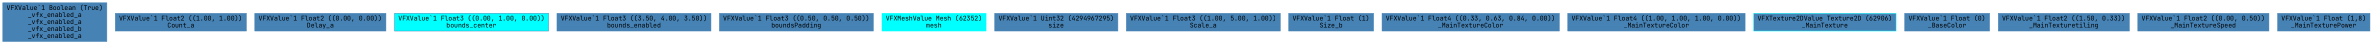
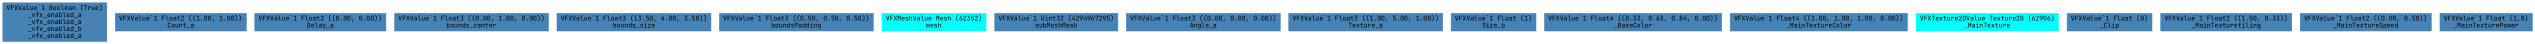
node "VFXValue`1 Float3 ((0.00, 1.00, 0.00)) bounds_center": fillcolor cyan -> steelblue
node "VFXValue`1 Float3 ((3.50, 4.00, 3.50)) bounds_enabled": label "VFXValue`1 Float3 ((3.50, 4.00, 3.50)) bounds_enabled" -> "VFXValue`1 Float3 ((3.50, 4.00, 3.50)) bounds_size"
node "VFXValue`1 Uint32 (4294967295) size": label "VFXValue`1 Uint32 (4294967295) size" -> "VFXValue`1 Uint32 (4294967295) subMeshMask"
node "VFXValue`1 Float3 ((0.00, 0.00, 0.00)) Angle_a": added
node "VFXValue`1 Float3 ((1.00, 5.00, 1.00)) Scale_a": label "VFXValue`1 Float3 ((1.00, 5.00, 1.00)) Scale_a" -> "VFXValue`1 Float3 ((1.00, 5.00, 1.00)) Texture_a"
node "VFXValue`1 Float4 ((0.33, 0.63, 0.84, 0.00)) _MainTextureColor": label "VFXValue`1 Float4 ((0.33, 0.63, 0.84, 0.00)) _MainTextureColor" -> "VFXValue`1 Float4 ((0.33, 0.63, 0.84, 0.00)) _BaseColor"
node "VFXTexture2DValue Texture2D (62906) _MainTexture": fillcolor steelblue -> cyan
node "VFXValue`1 Float (0) _BaseColor": label "VFXValue`1 Float (0) _BaseColor" -> "VFXValue`1 Float (0) _Clip"
